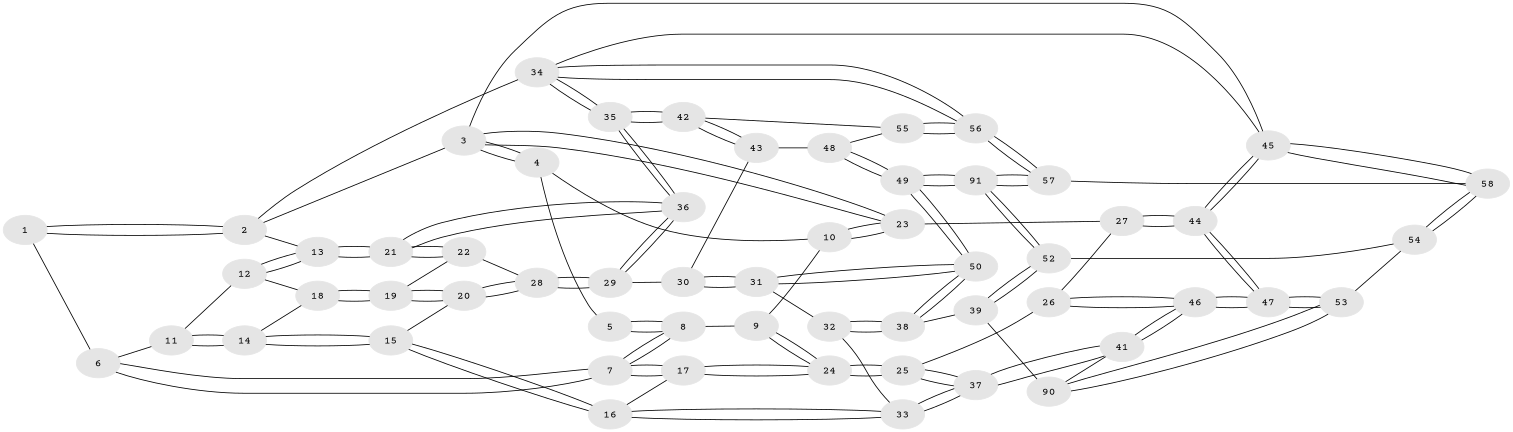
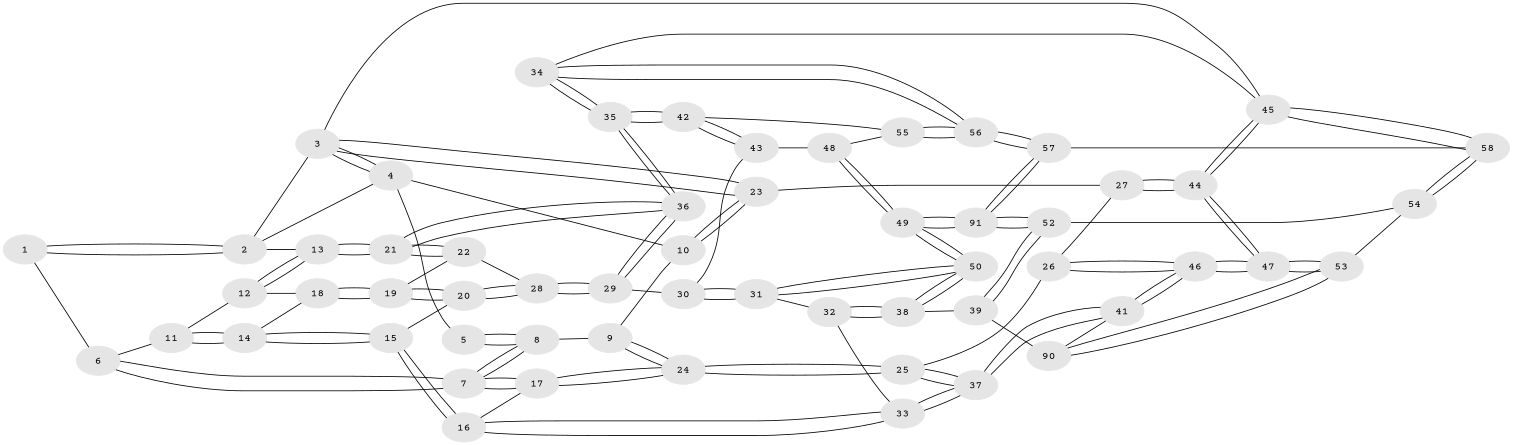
edge "34" -- "2": now "4" -- "2"
